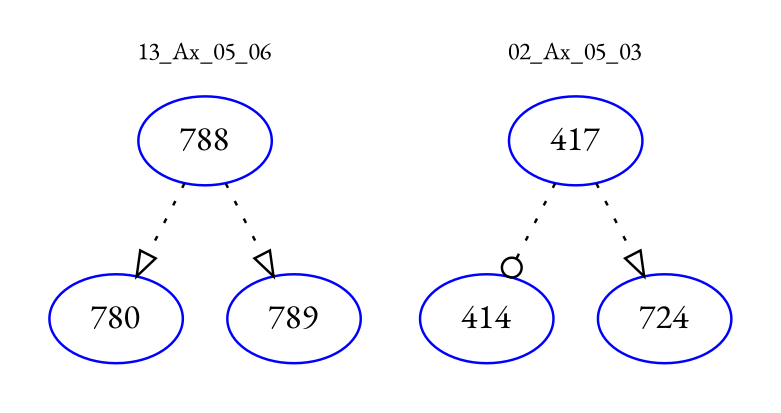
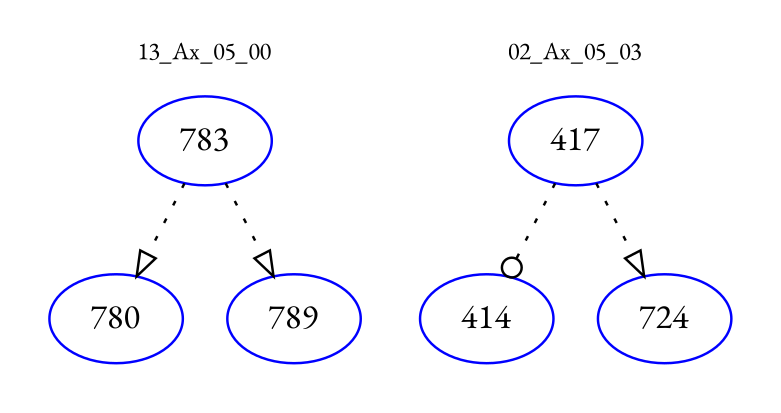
cluster "13_Ax_05_06": label "13_Ax_05_06" -> "13_Ax_05_00"
node "788": label "788" -> "783"
